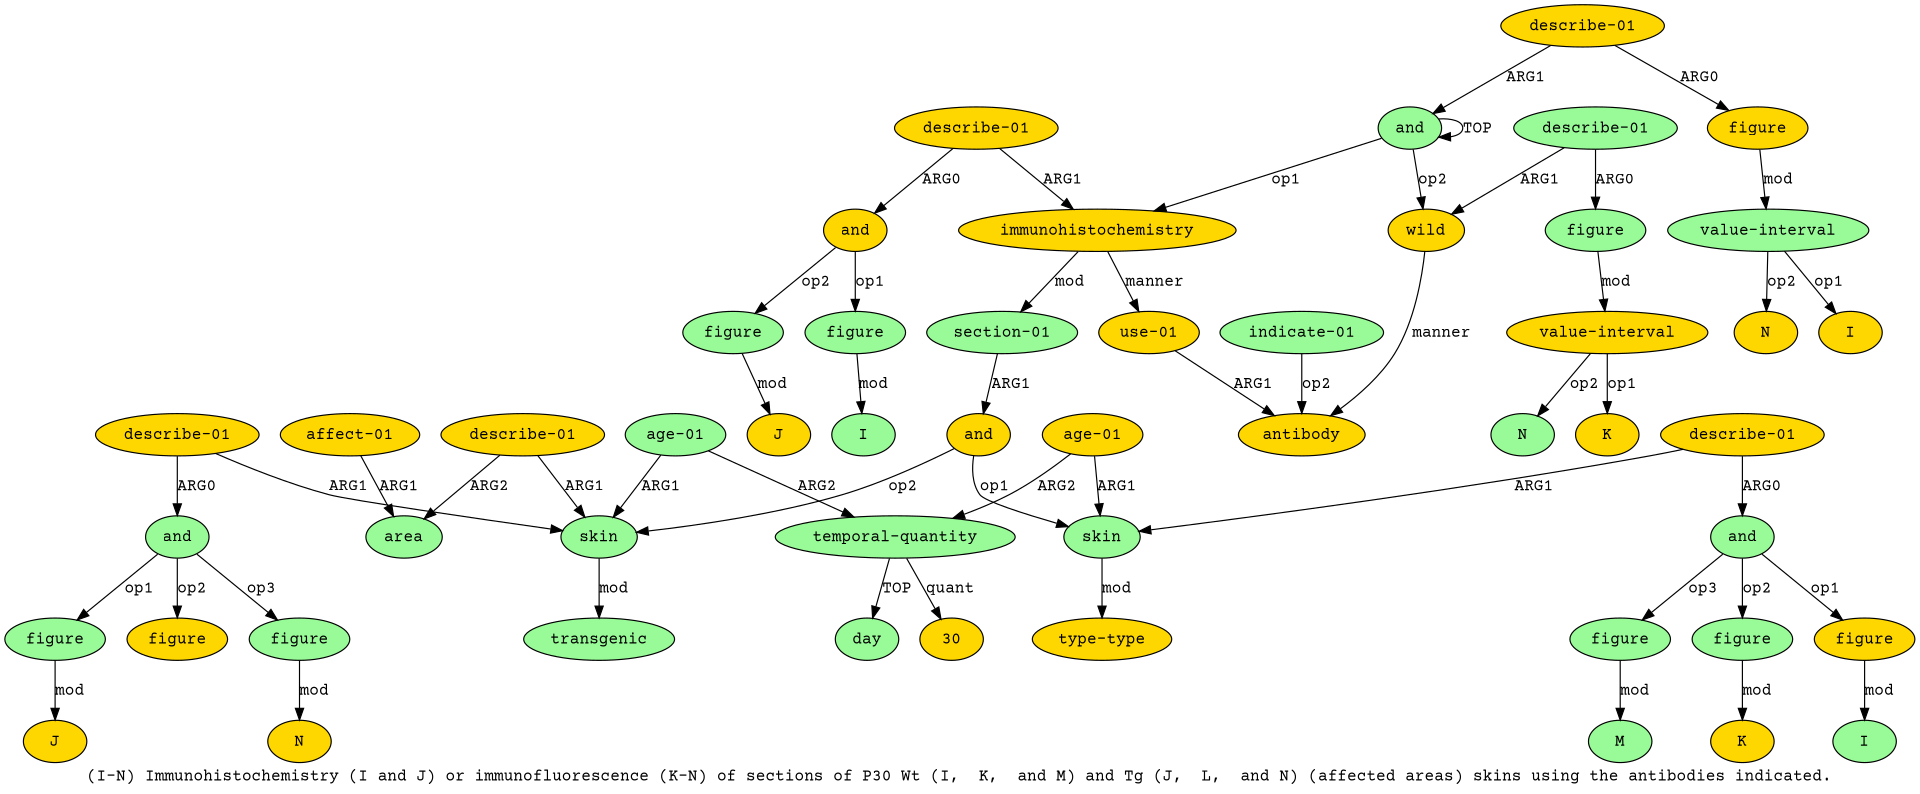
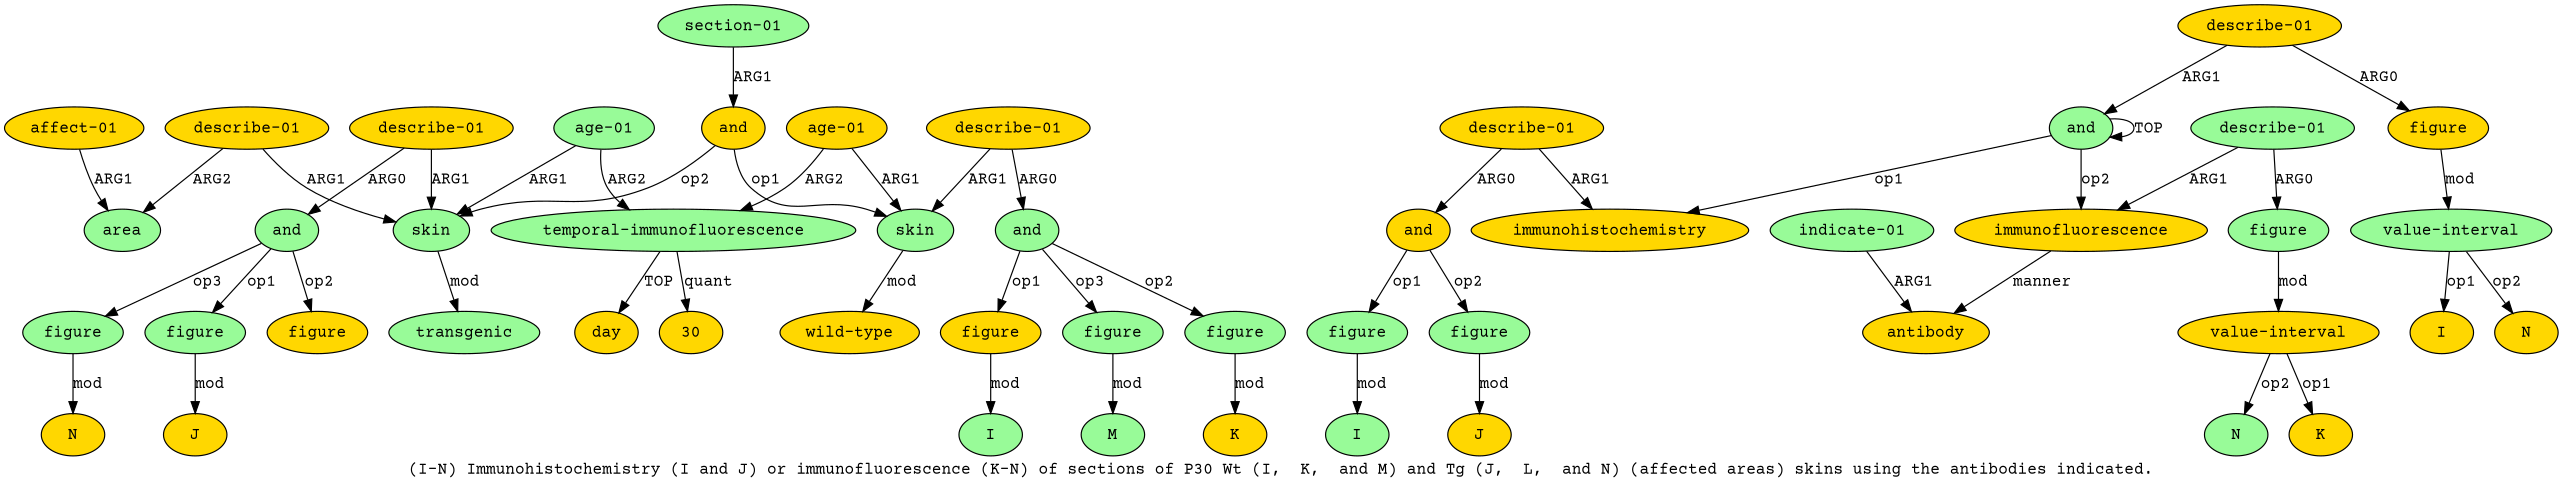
node "wild": label "wild" -> "immunofluorescence"
edge "immunohistochemistry" -> "section-01": removed, label "mod"
node "use-01": removed
edge "indicate-01" -> "antibody": label "op2" -> "ARG1"
node "temporal-quantity": label "temporal-quantity" -> "temporal-immunofluorescence"
node "day": fillcolor palegreen -> gold
node "type-type": label "type-type" -> "wild-type"
